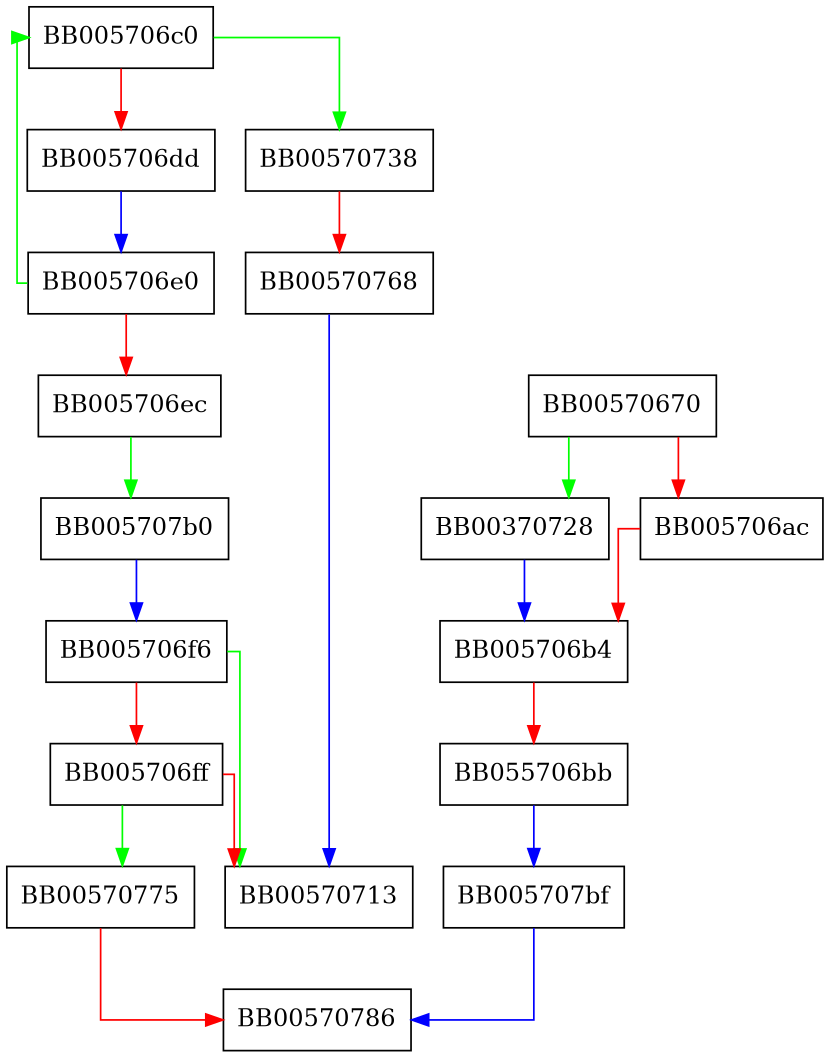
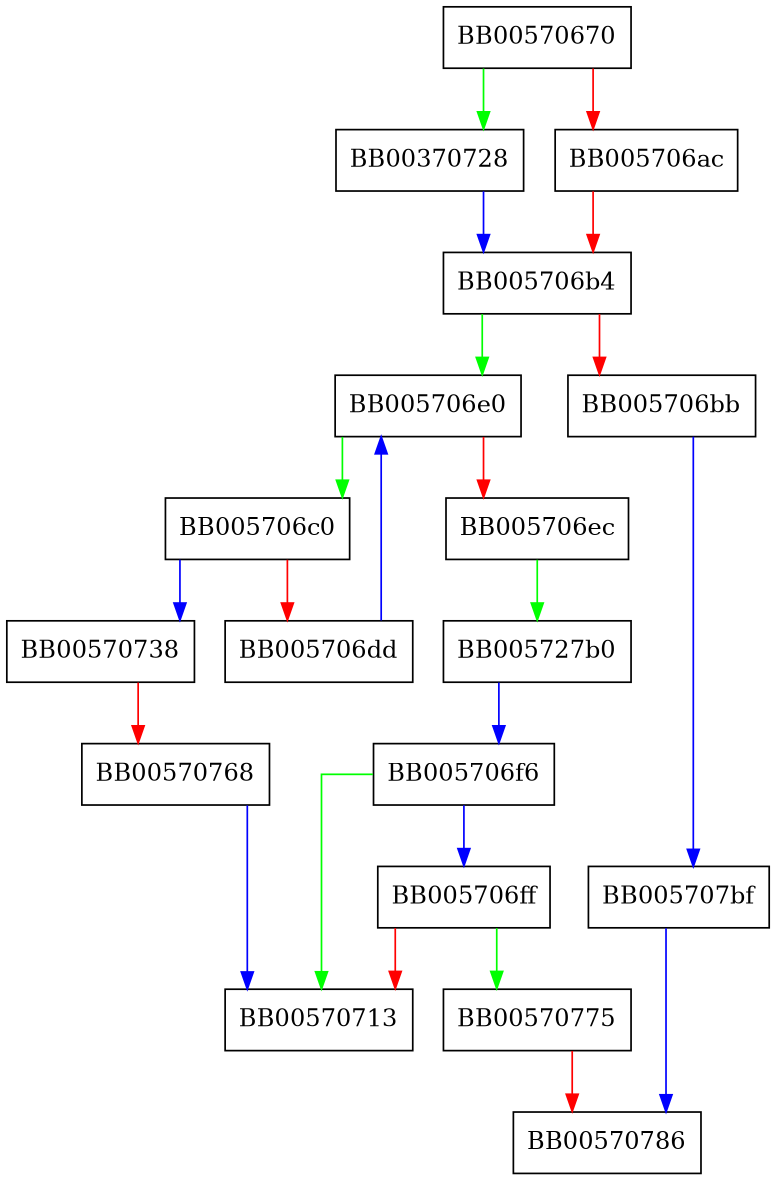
edge "BB005706c0" -> "BB00570738": color green -> blue
edge "BB005706b4" -> "BB005706e0": added
node "BB005707b0": label "BB005707b0" -> "BB005727b0"
edge "BB005706f6" -> "BB005706ff": color red -> blue
node "BB055706bb": label "BB055706bb" -> "BB005706bb"
